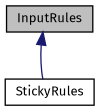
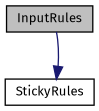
edge "StickyRules" -> "InputRules": reversed
